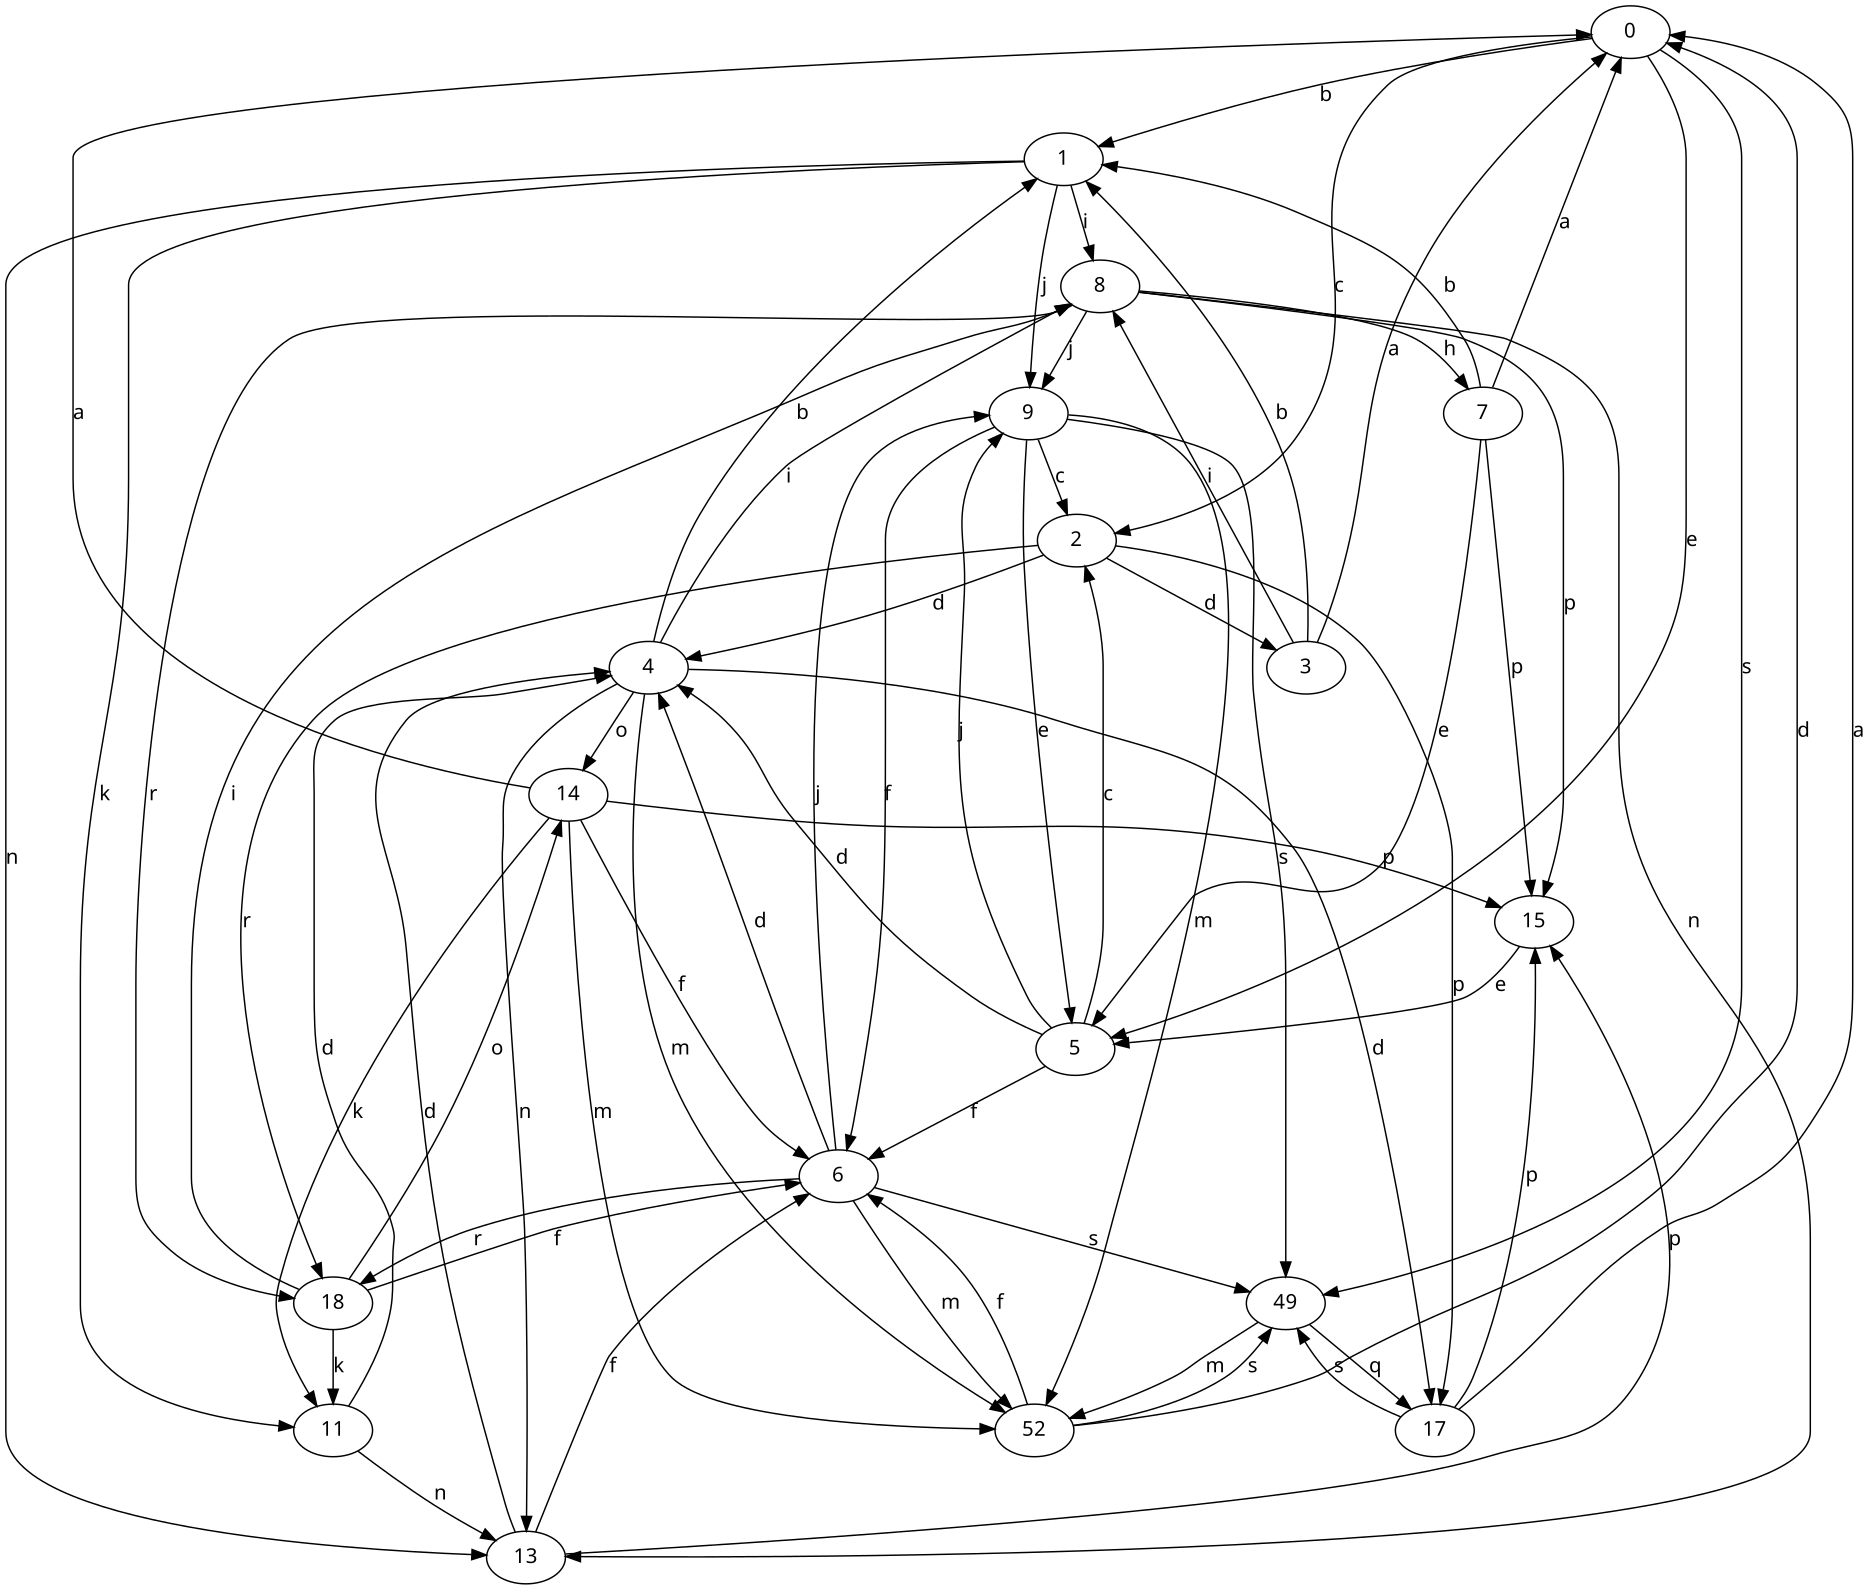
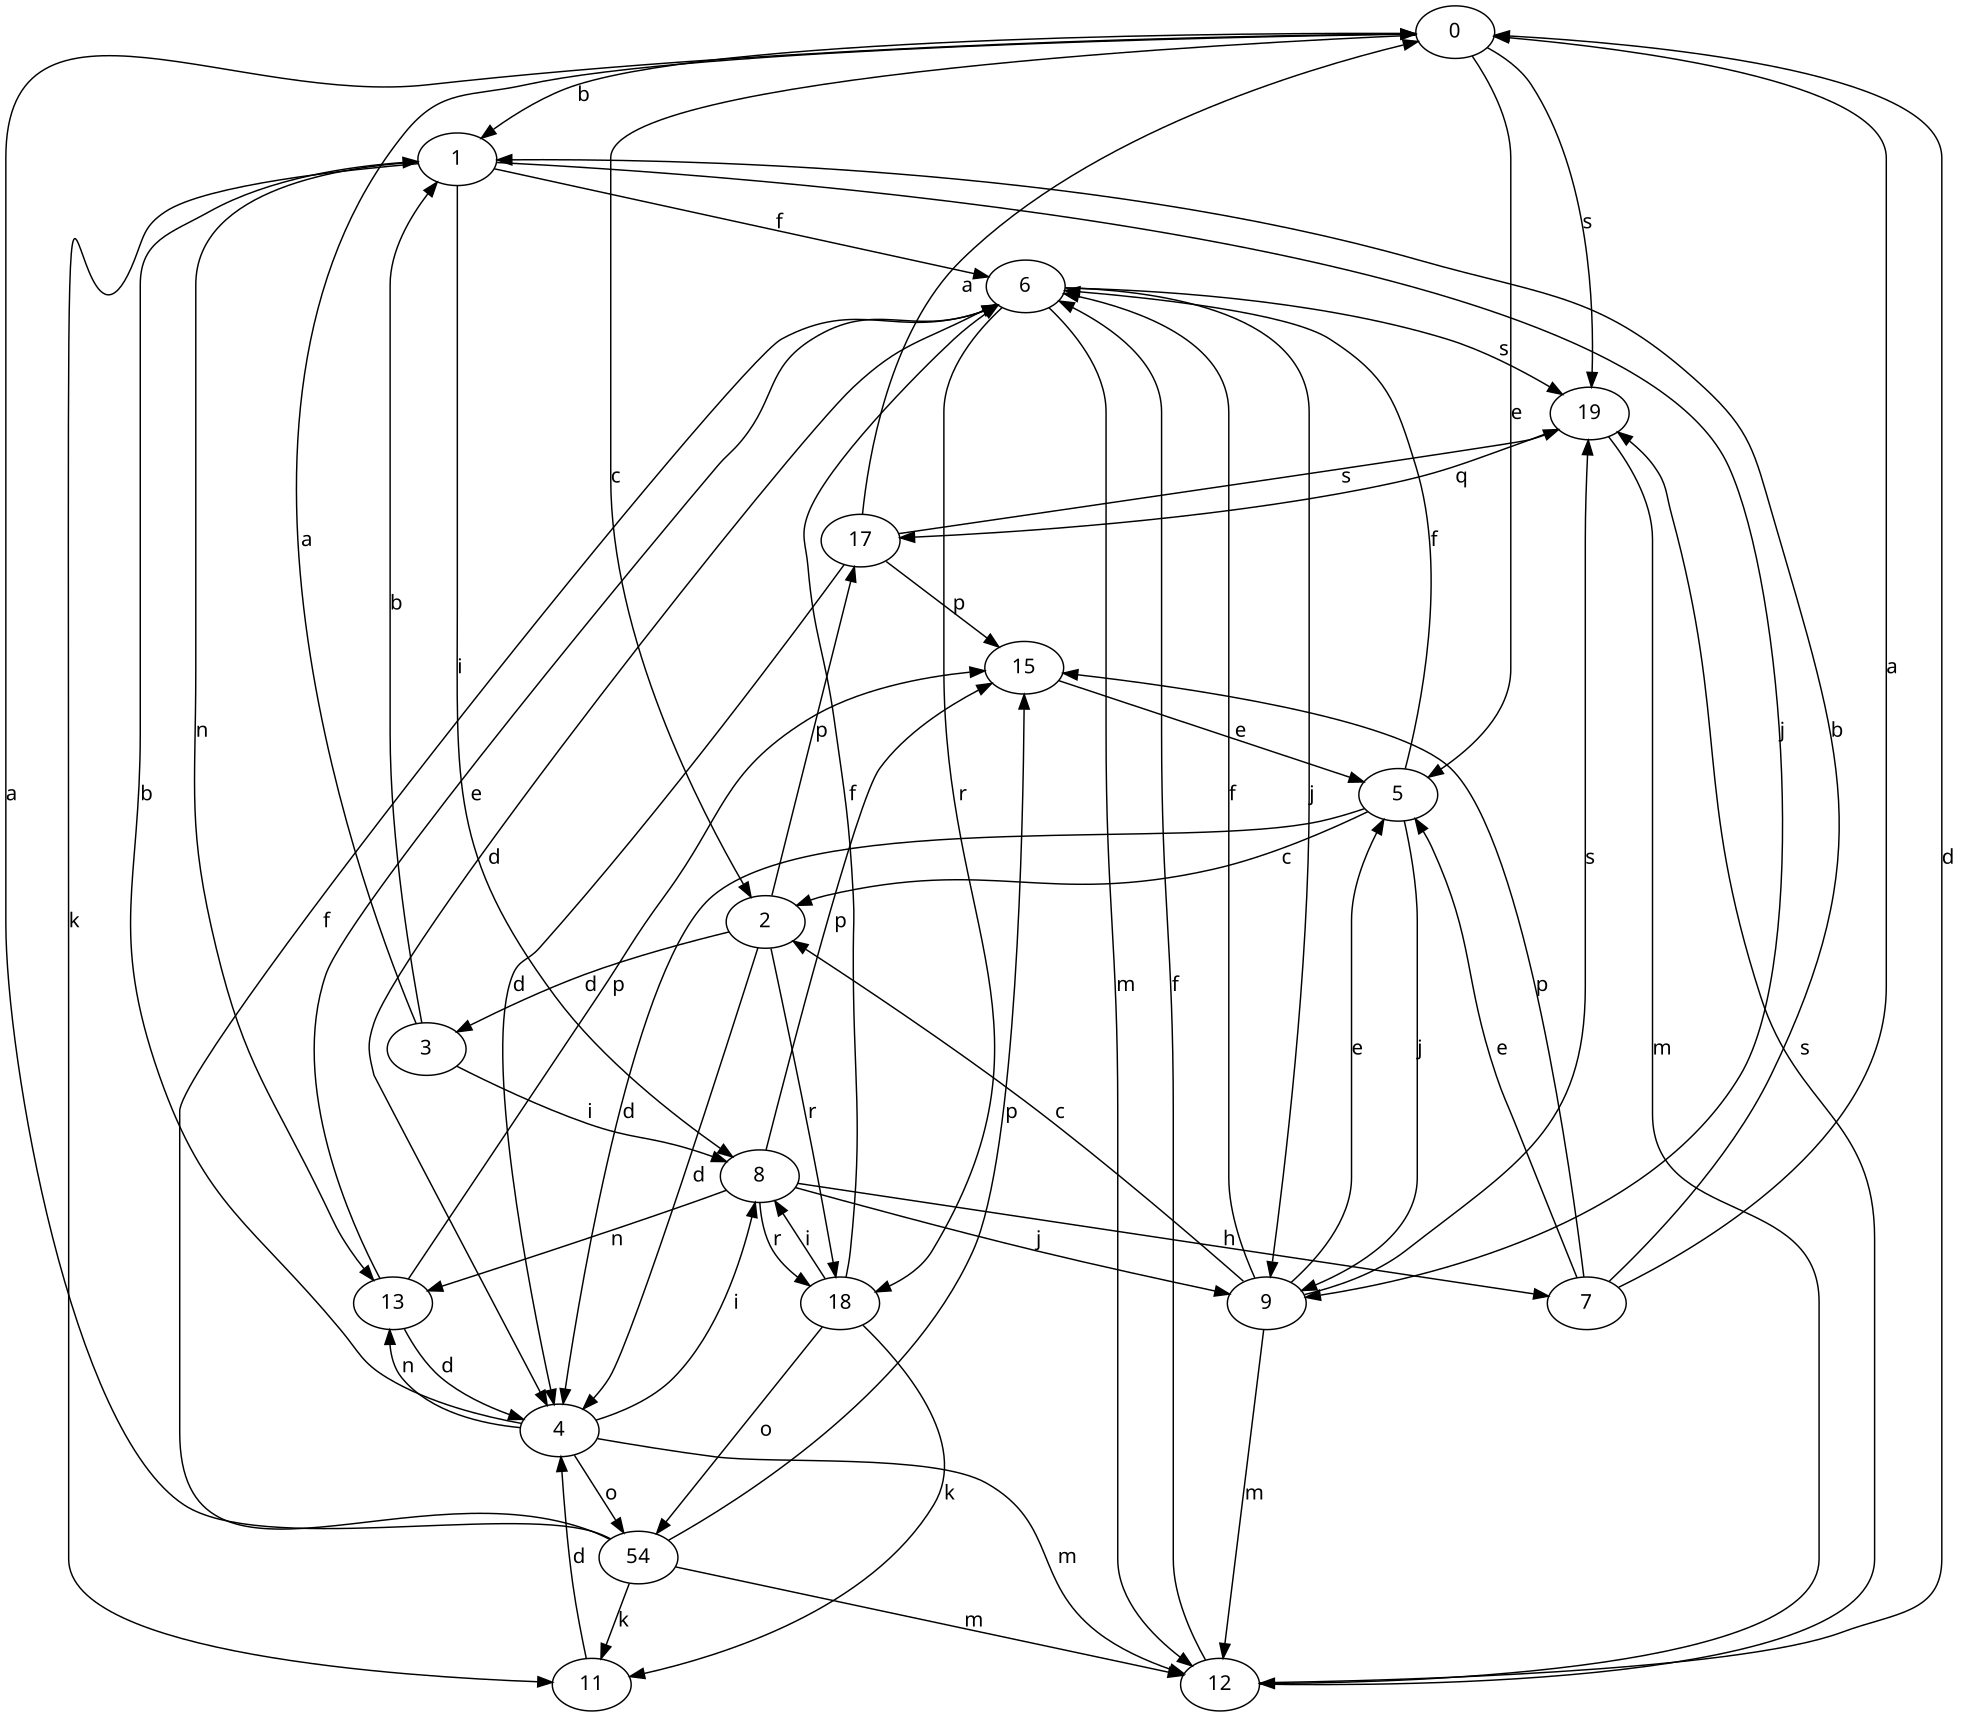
edge "1" -> "6": added, label "f"
edge "4" -> "17": reversed
node "14": label "14" -> "54"
node "49": label "49" -> "19"
edge "13" -> "6": label "f" -> "e"
node "52": label "52" -> "12"
edge "11" -> "13": removed, label "n"
